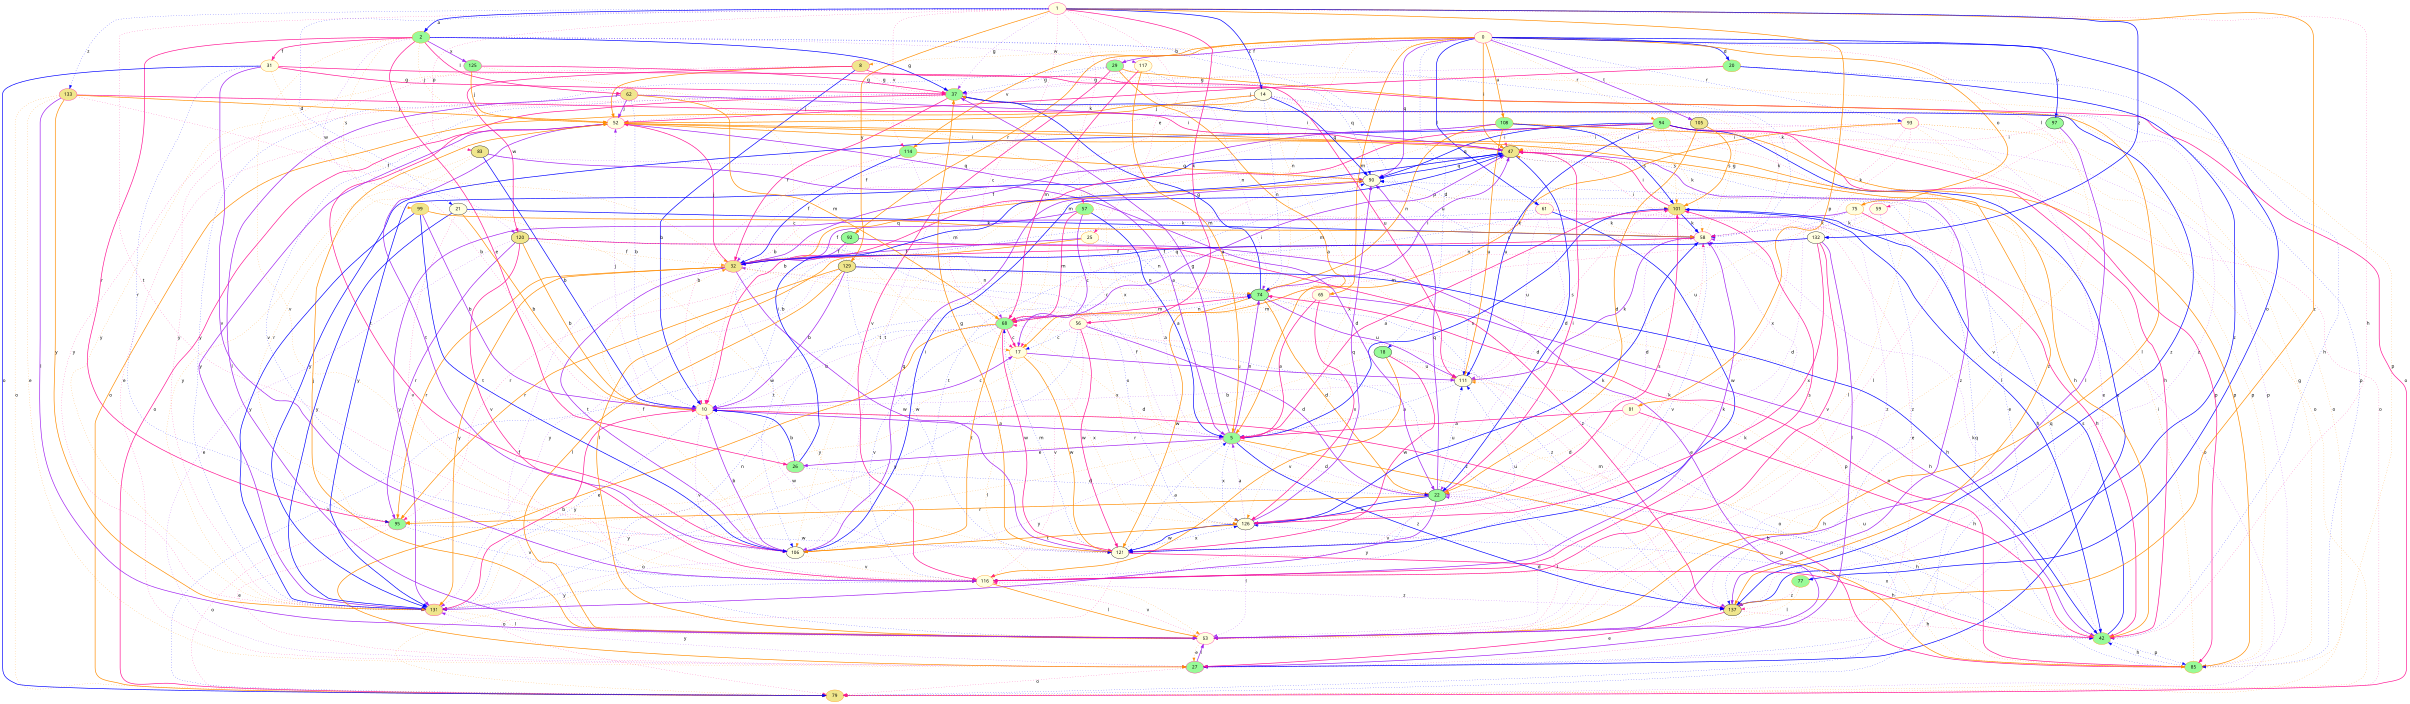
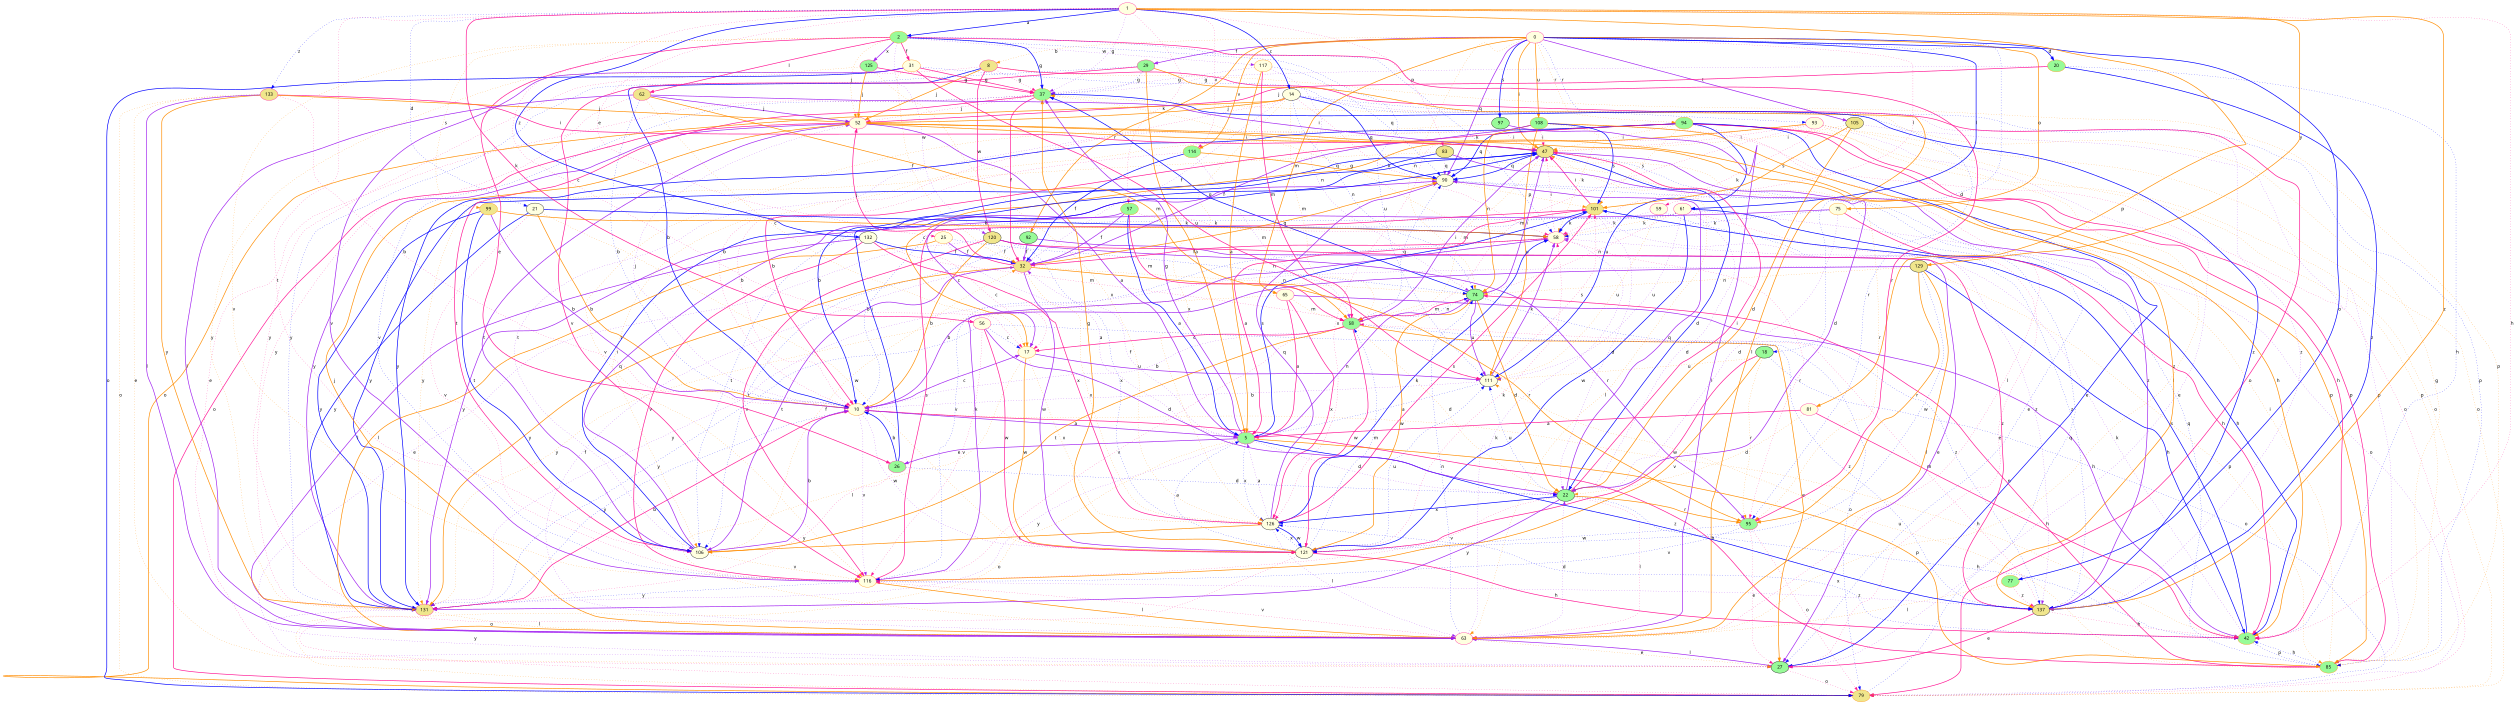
edge "101" -> "42": now "61" -> "42"
edge "68" -> "116": color blue -> deeppink
node "27": color deeppink -> black
